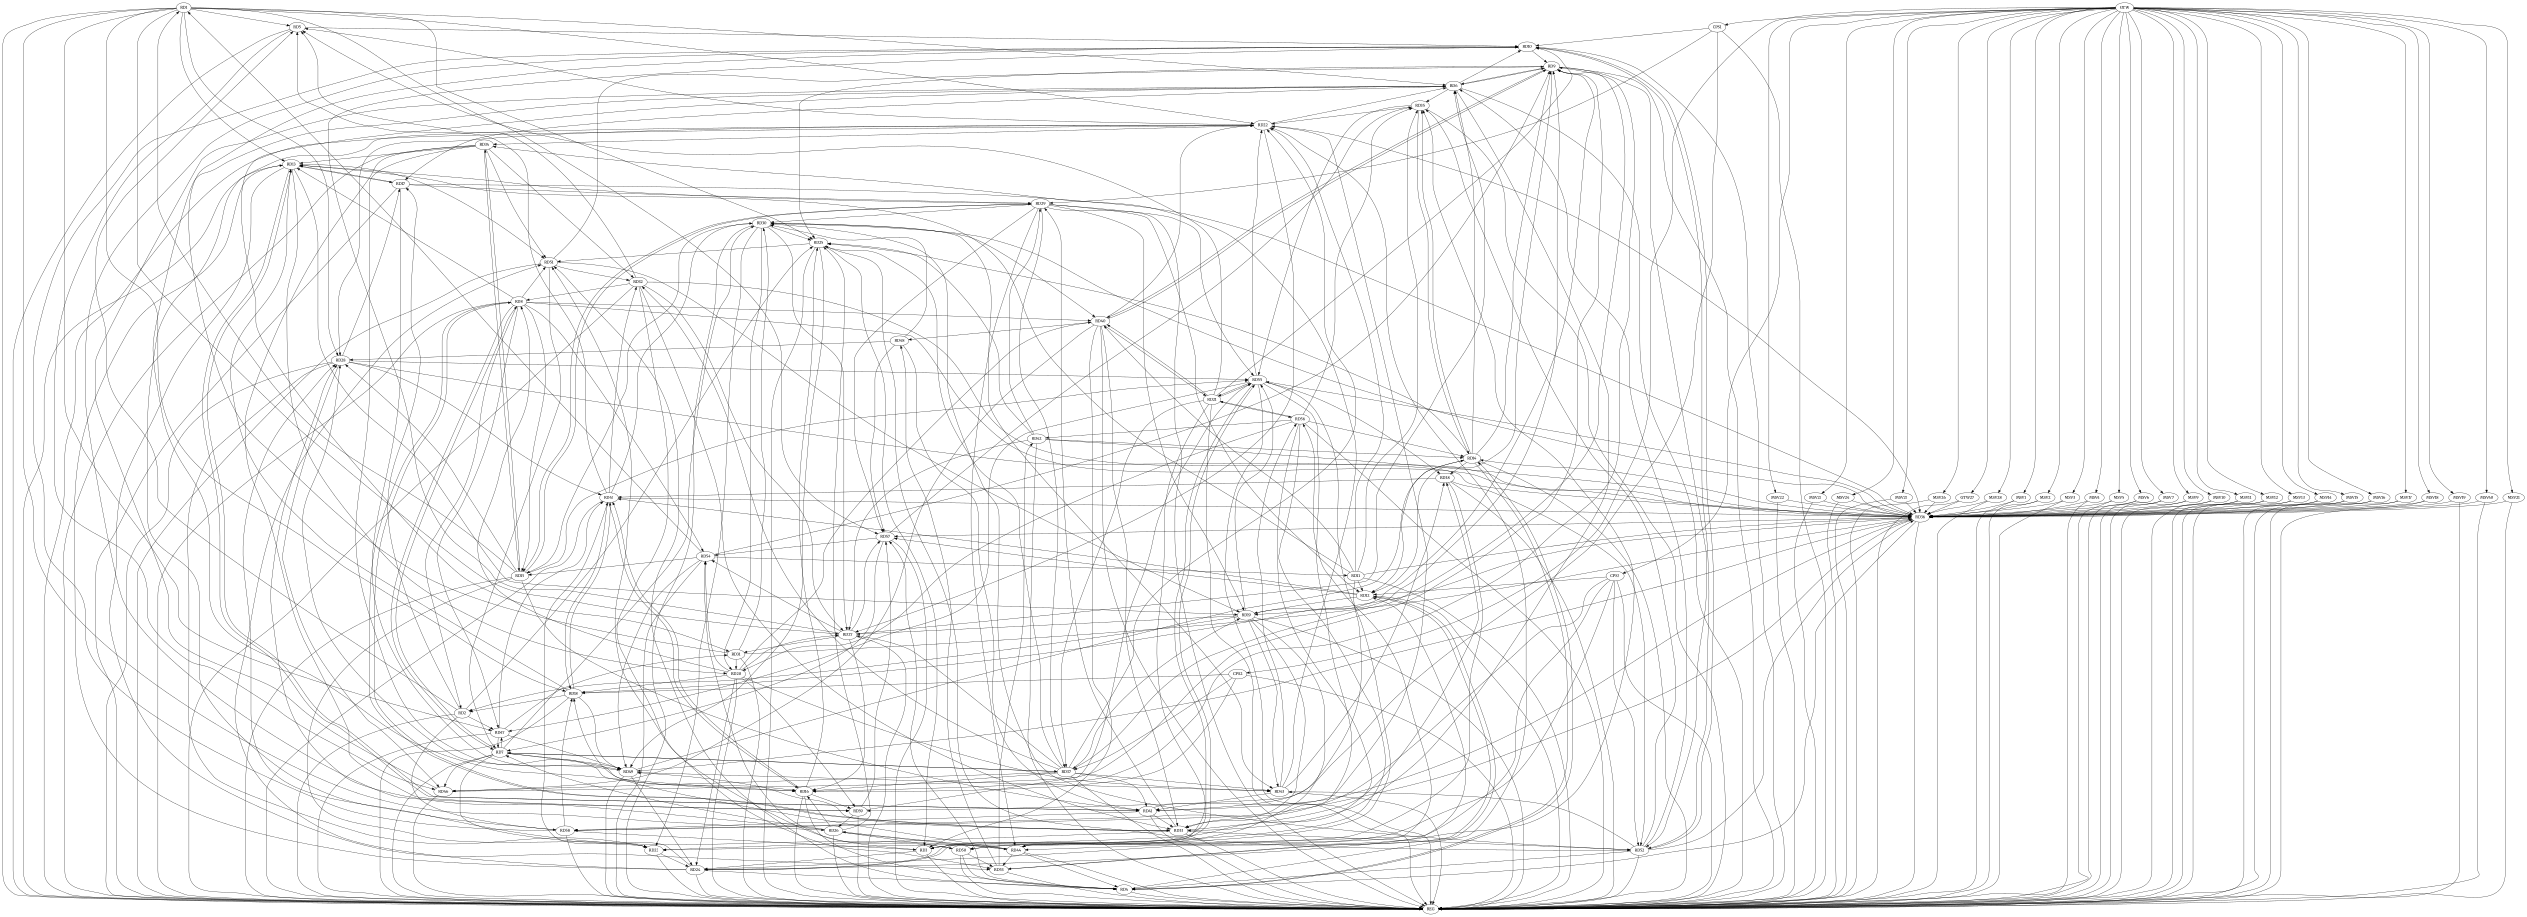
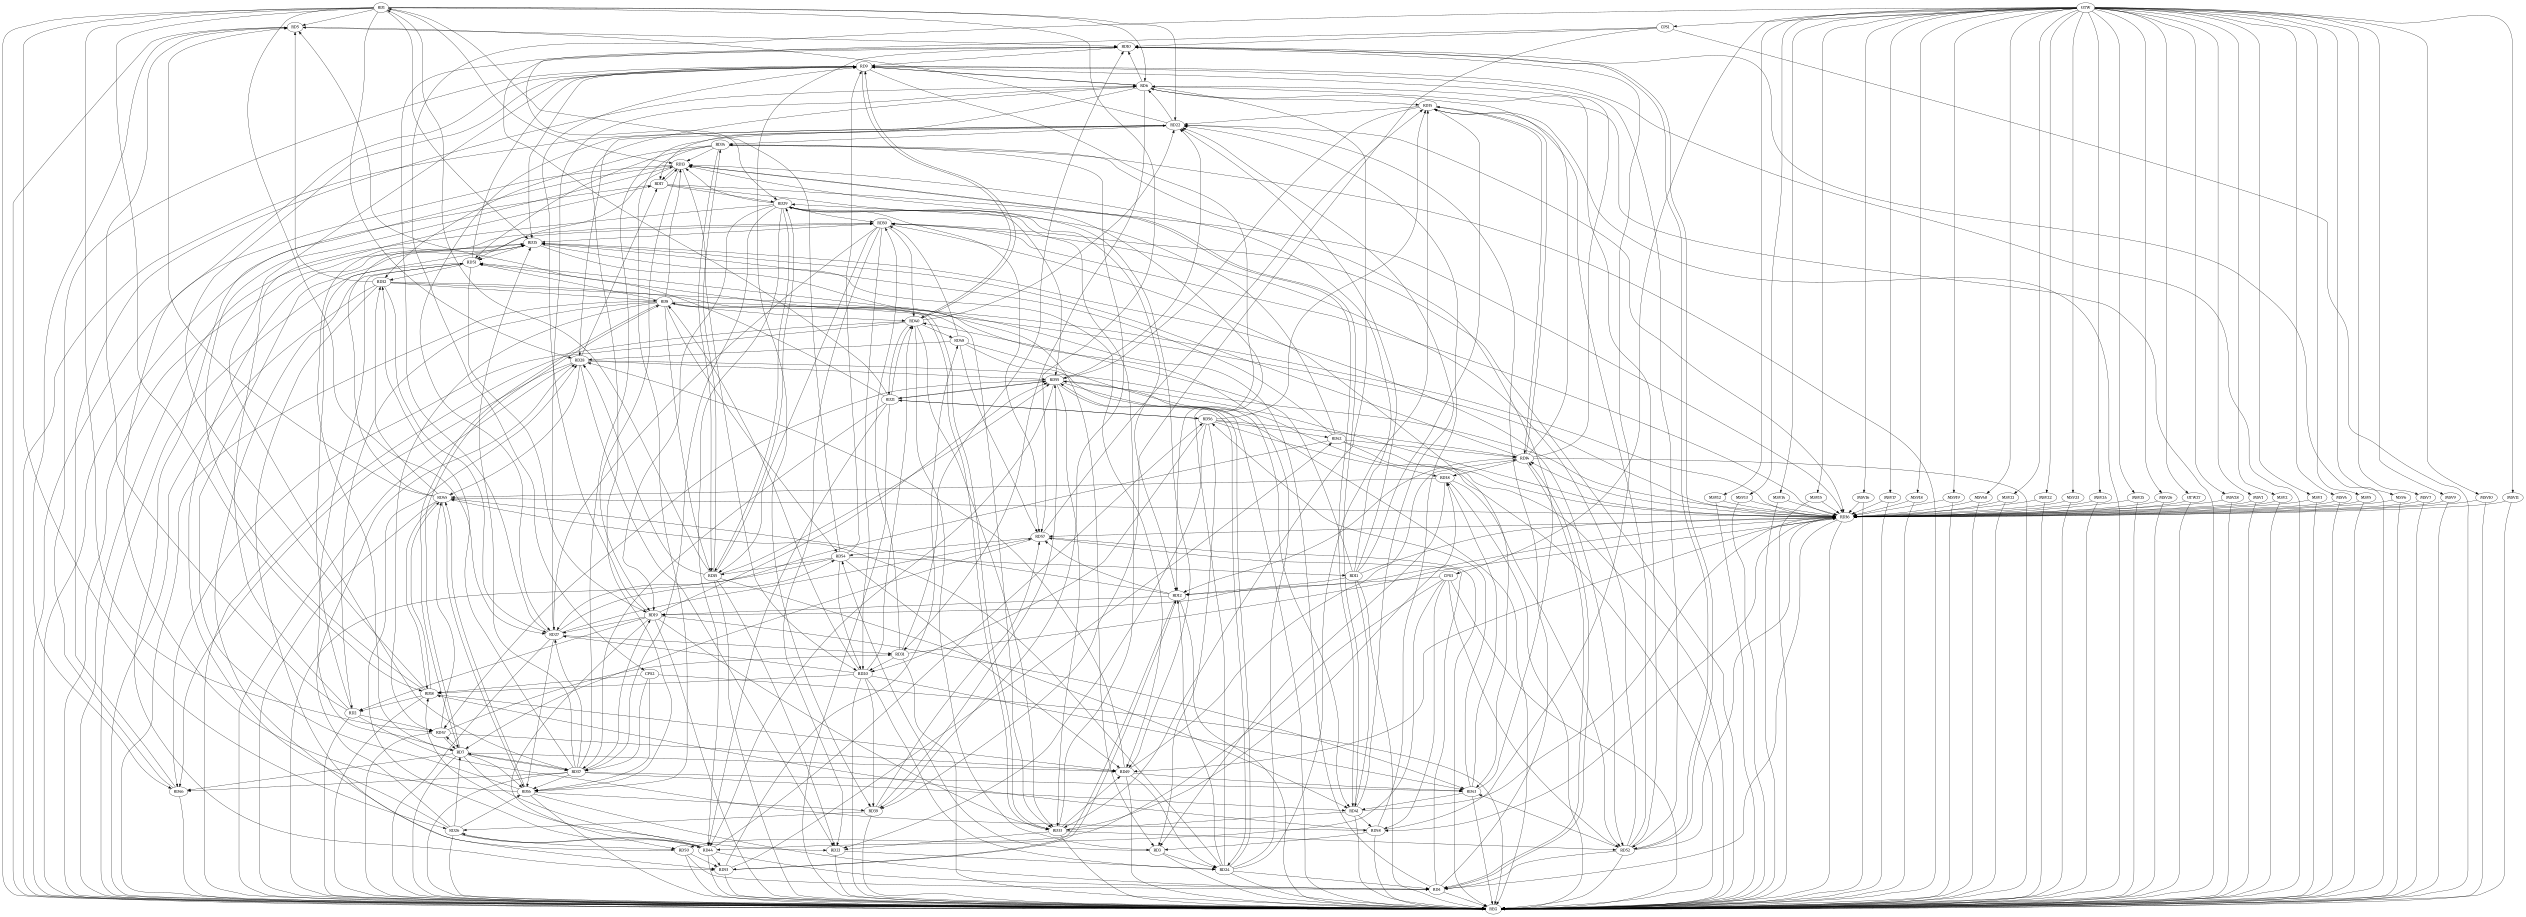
edge "RD48" -> "REG": added
edge "RD20" -> "RD54": reversed
